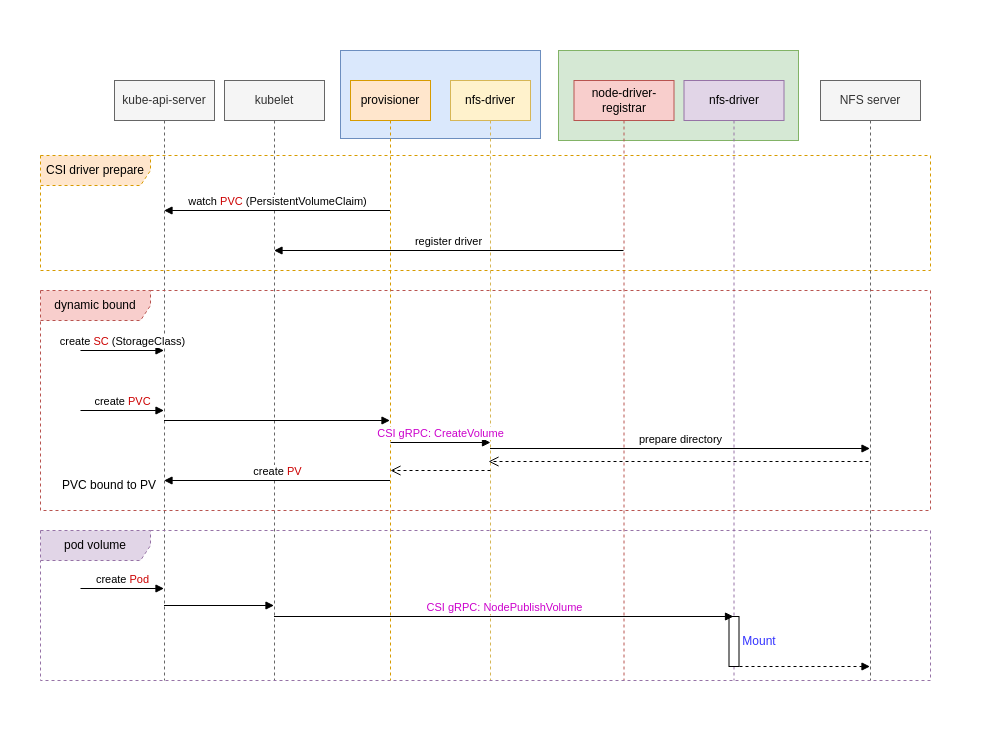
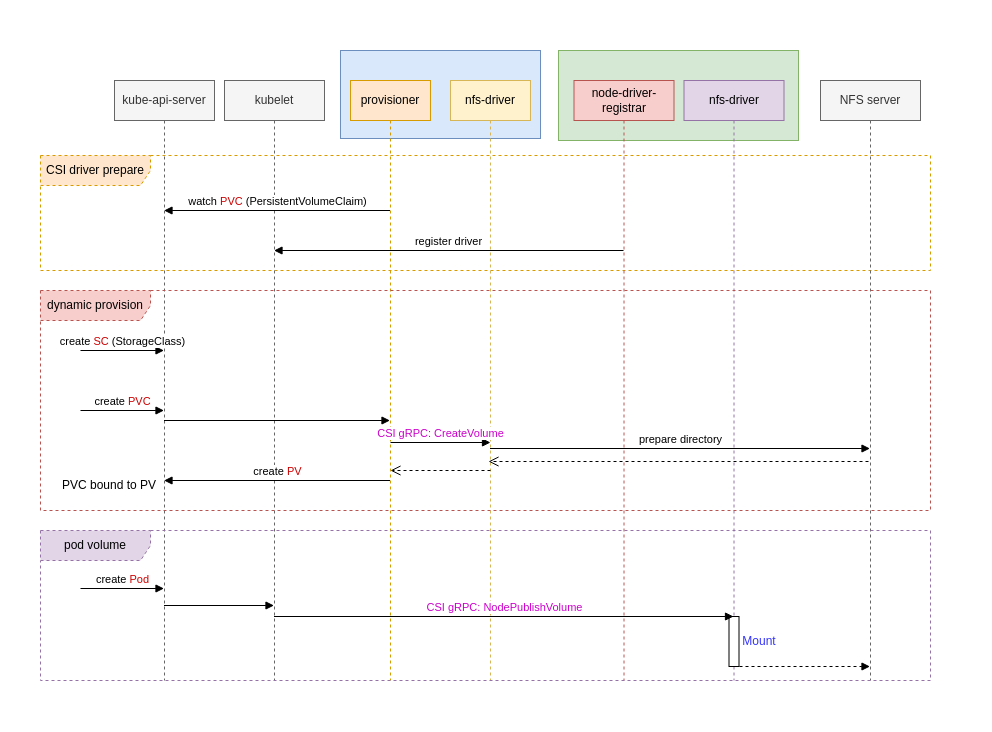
node "dynamic bound": label "dynamic bound" -> "dynamic provision"
